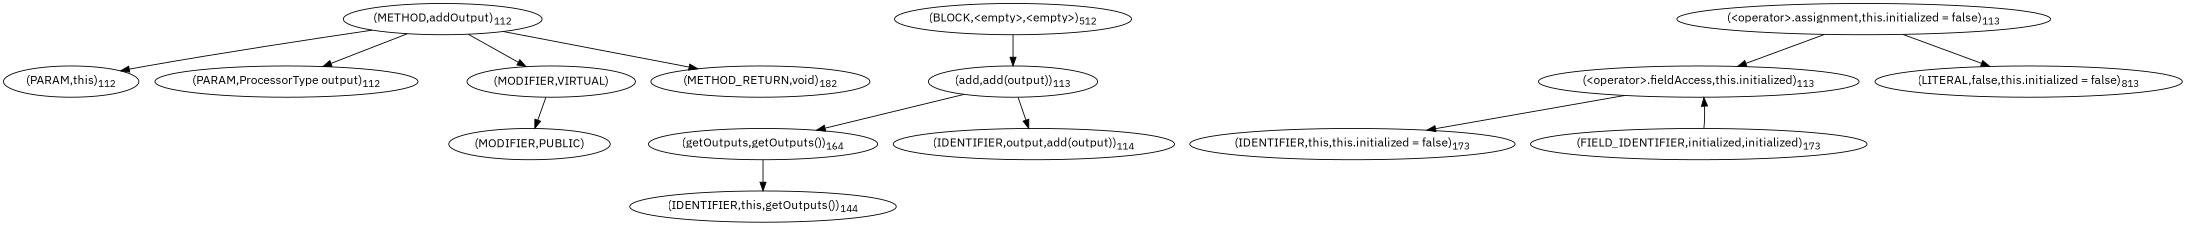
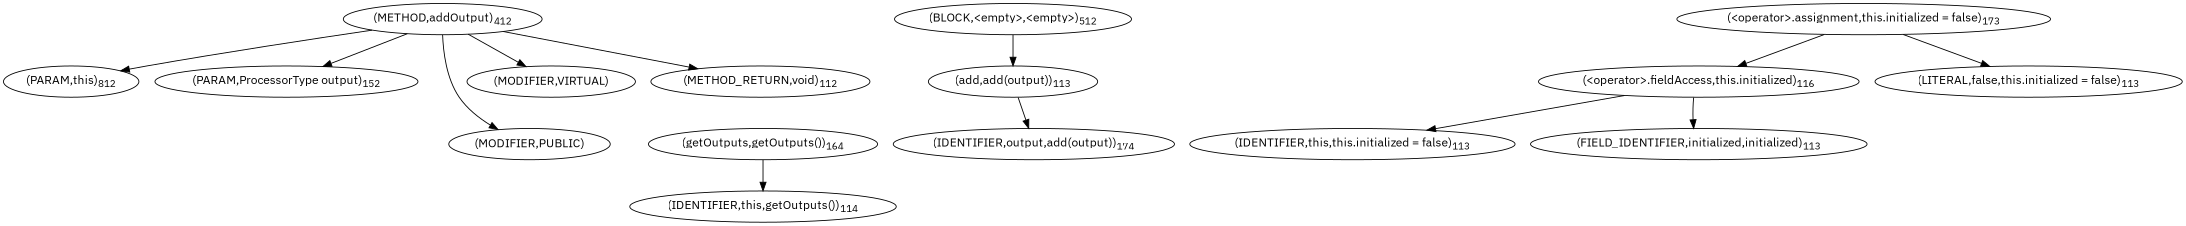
node "(METHOD,addOutput)": text "112" -> "412"
node "(<operator>.assignment,this.initialized = false)": text "113" -> "173"
node "(PARAM,this)": text "112" -> "812"
node "(PARAM,ProcessorType output)": text "112" -> "152"
node "(METHOD_RETURN,void)": text "182" -> "112"
node "(<operator>.fieldAccess,this.initialized)": text "113" -> "116"
node "(LITERAL,false,this.initialized = false)": text "813" -> "113"
edge "(MODIFIER,VIRTUAL)" -> "(MODIFIER,PUBLIC)": now "(METHOD,addOutput)" -> "(MODIFIER,PUBLIC)"
edge "(add,add(output))" -> "(getOutputs,getOutputs())": removed
edge "(FIELD_IDENTIFIER,initialized,initialized)" -> "(<operator>.fieldAccess,this.initialized)": reversed
node "(IDENTIFIER,output,add(output))": text "114" -> "174"
node "(IDENTIFIER,this,this.initialized = false)": text "173" -> "113"
node "(FIELD_IDENTIFIER,initialized,initialized)": text "173" -> "113"
node "(IDENTIFIER,this,getOutputs())": text "144" -> "114"
